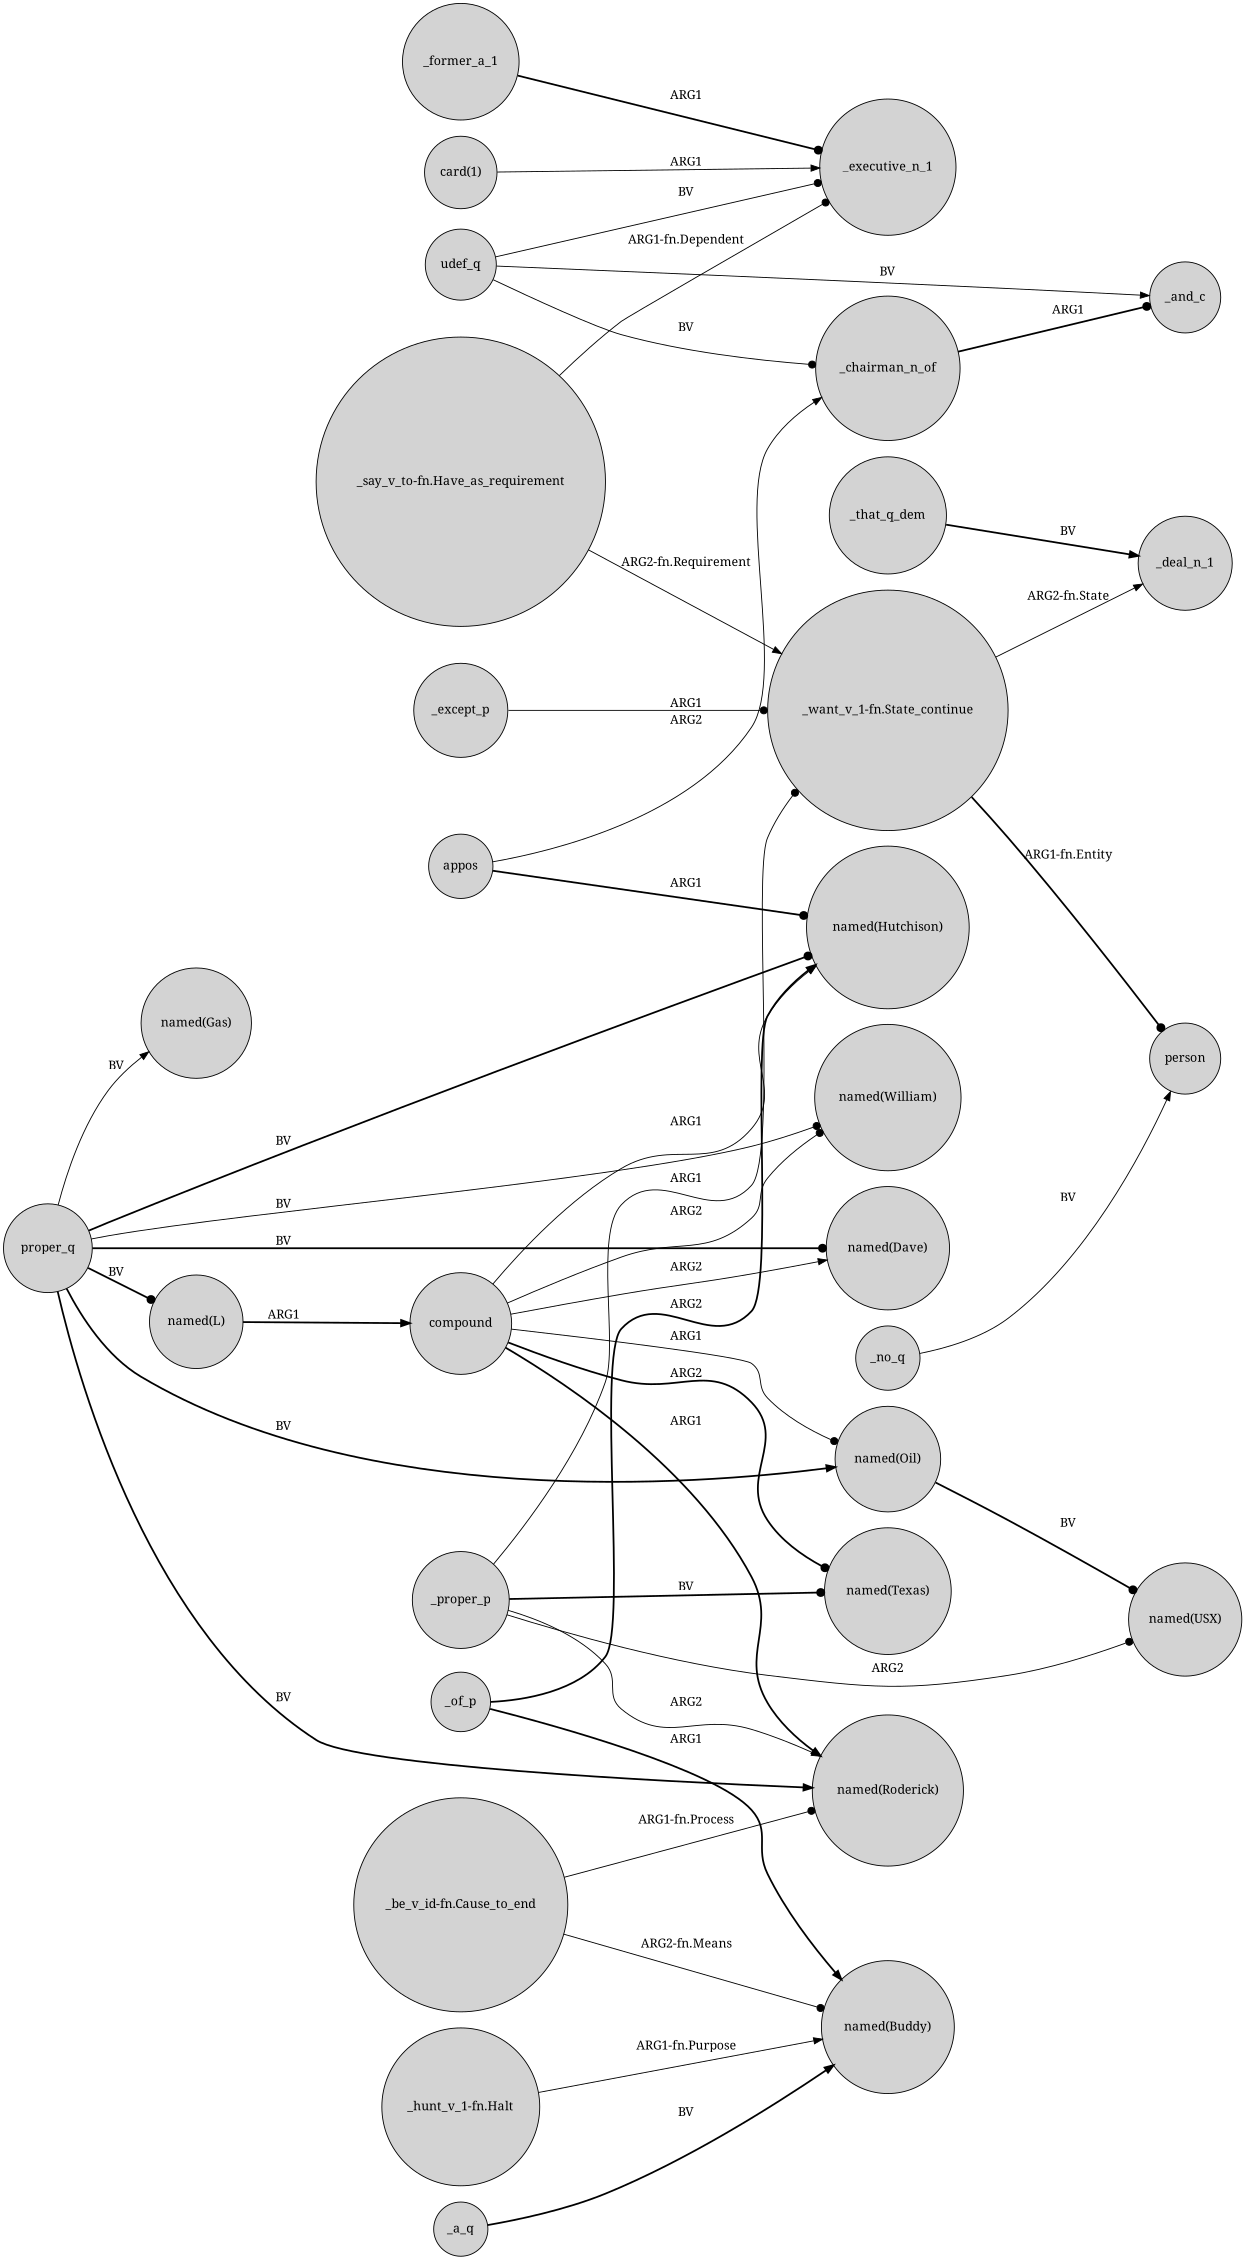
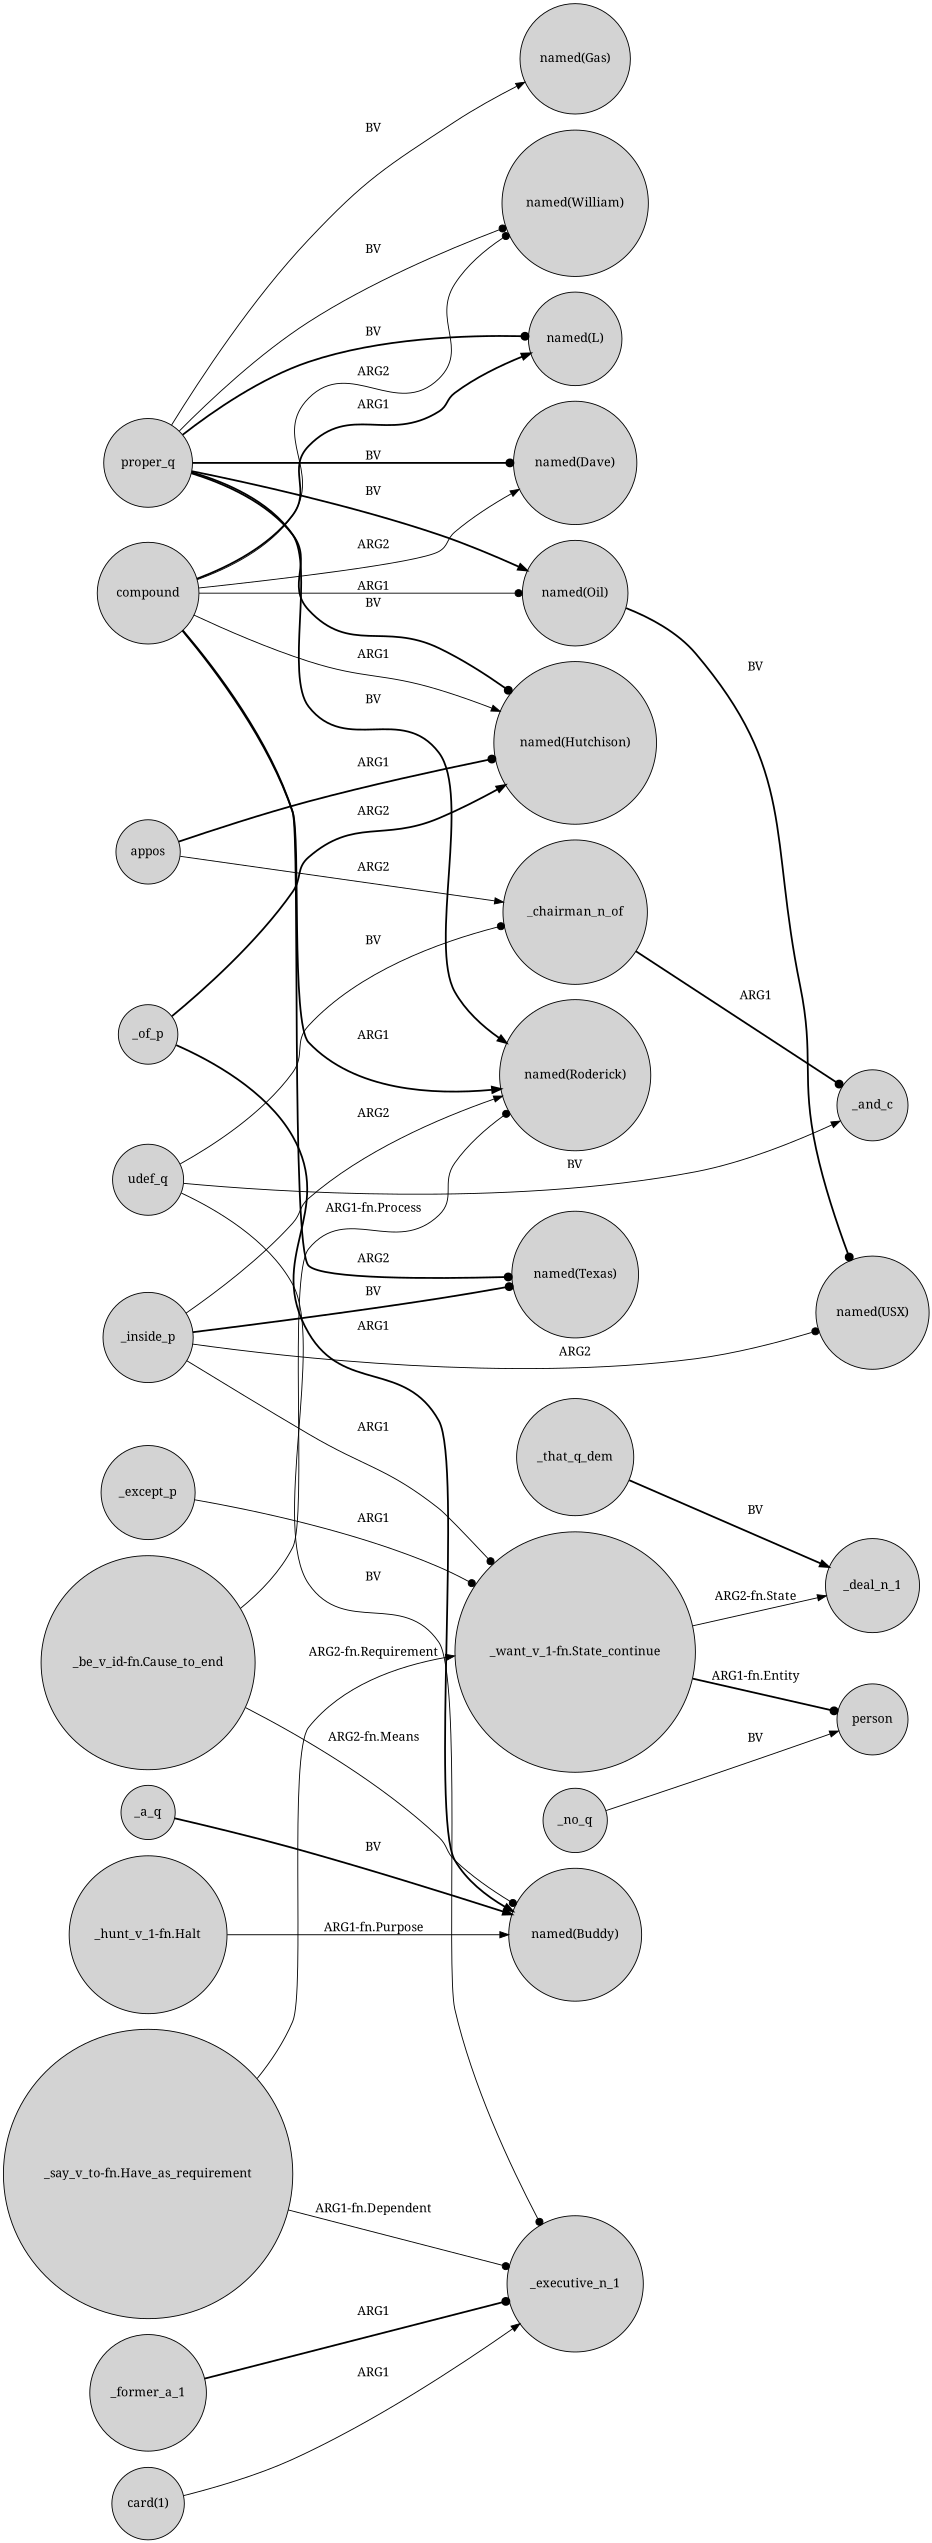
edge "named(L)" -> "compound": reversed
node "_proper_p": label "_proper_p" -> "_inside_p"
